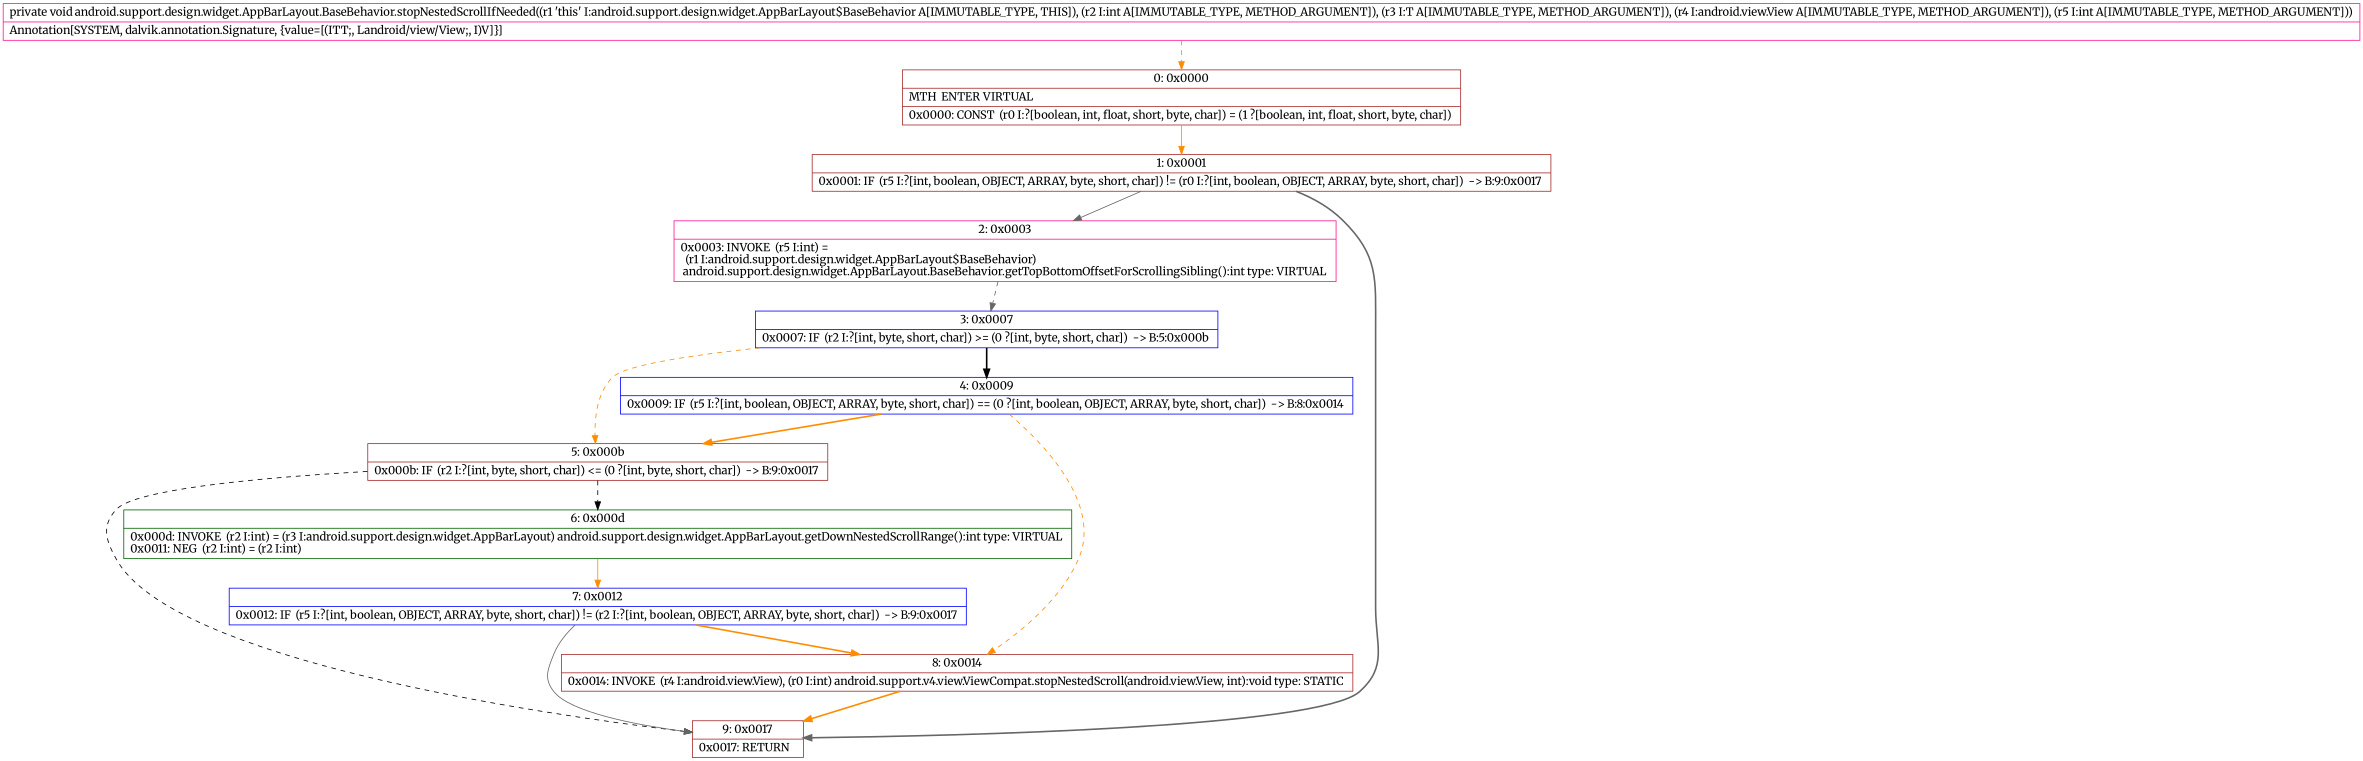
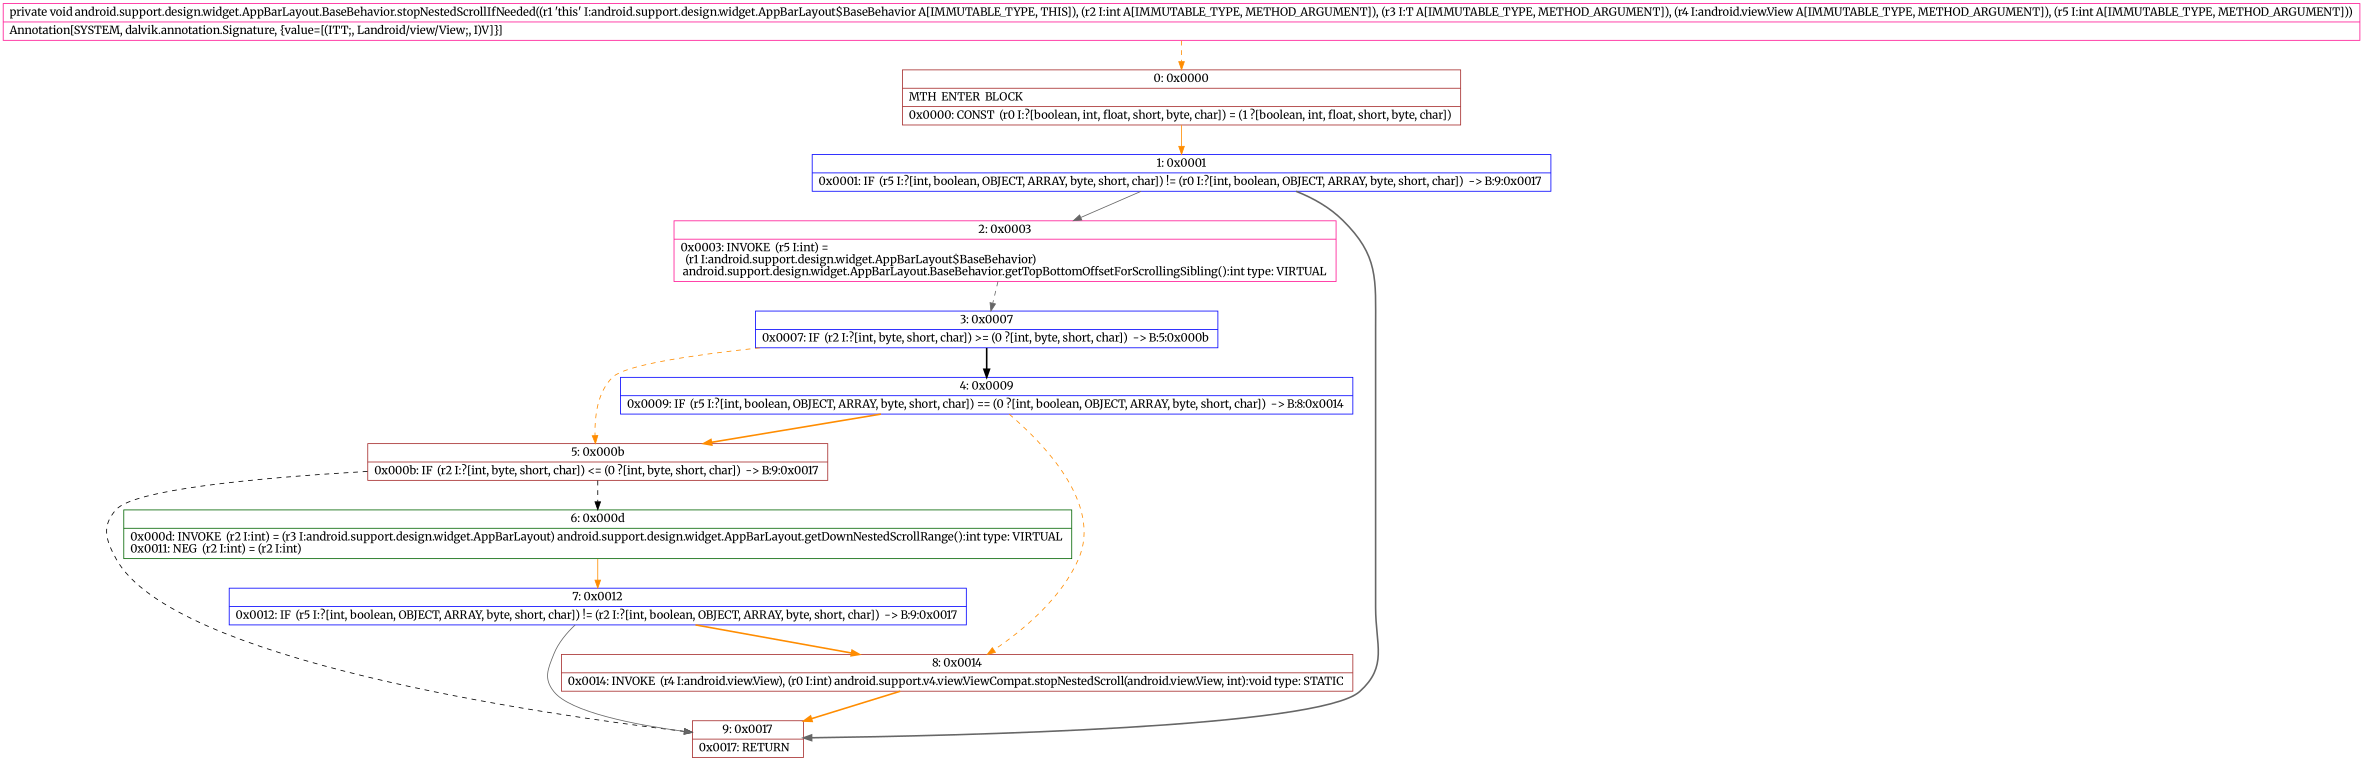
node "0: 0x0000": text "MTH_ENTER_VIRTUAL" -> "MTH_ENTER_BLOCK"
node "1: 0x0001": color brown -> blue
